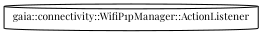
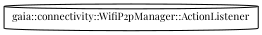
node "gaia::connectivity::WifiP1pManager::ActionListener": label "gaia::connectivity::WifiP1pManager::ActionListener" -> "gaia::connectivity::WifiP2pManager::ActionListener"
